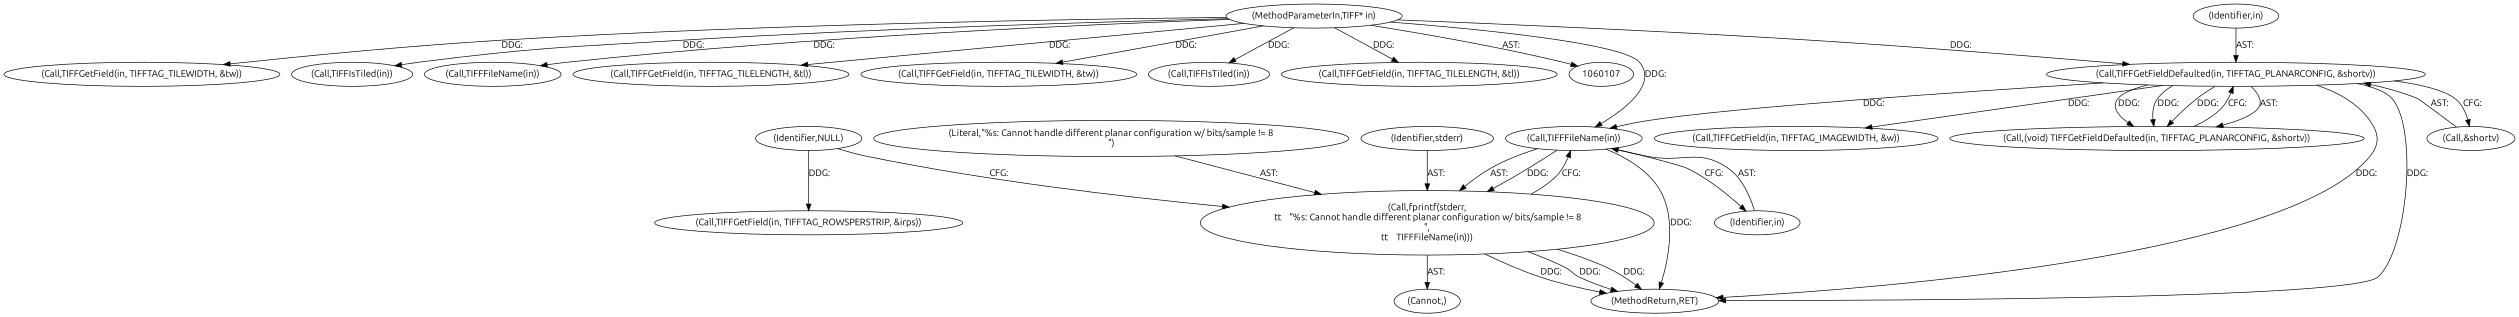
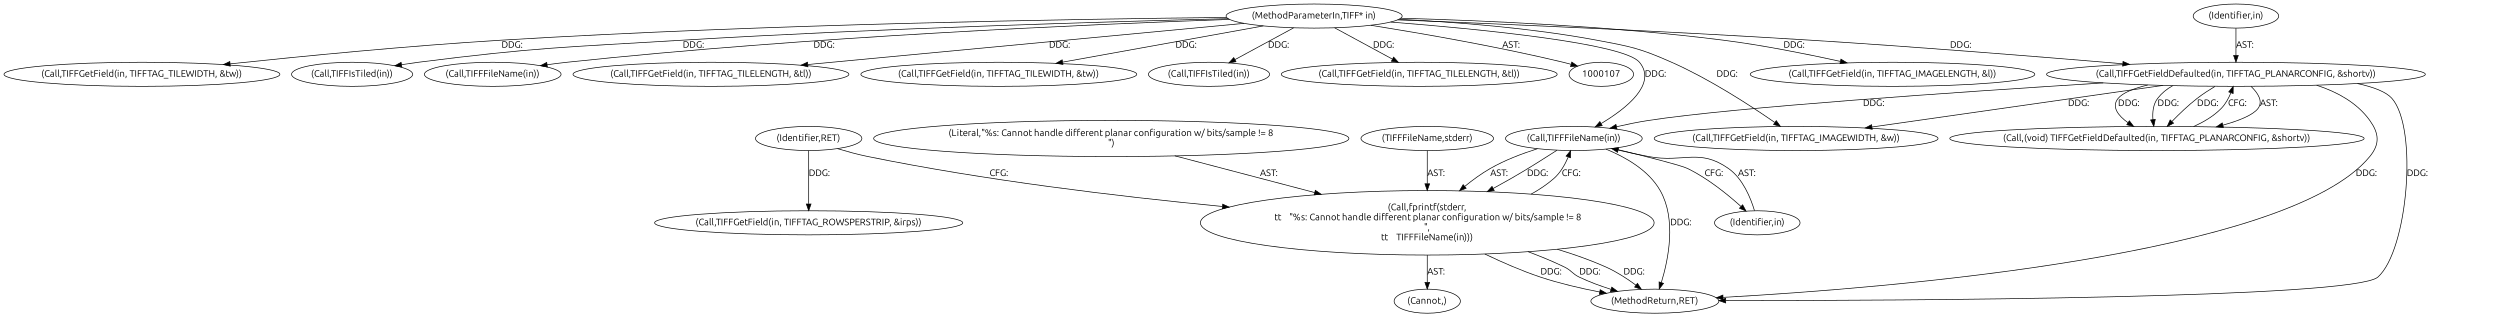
edge "(MethodParameterIn,TIFF* in)" -> "(Call,TIFFGetField(in, TIFFTAG_IMAGEWIDTH, &w))": added, label "DDG:"
node "1060107": label "1060107" -> "1000107"
node "(Call,TIFFGetField(in, TIFFTAG_IMAGELENGTH, &l))": added
node "(Identifier,NULL)": label "(Identifier,NULL)" -> "(Identifier,RET)"
node "(Identifier,stderr)": label "(Identifier,stderr)" -> "(TIFFFileName,stderr)"
node "(Call,&shortv)": removed
